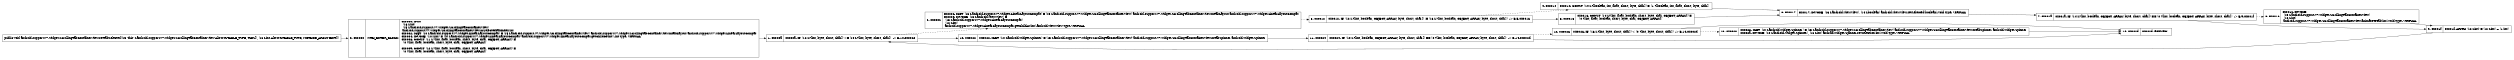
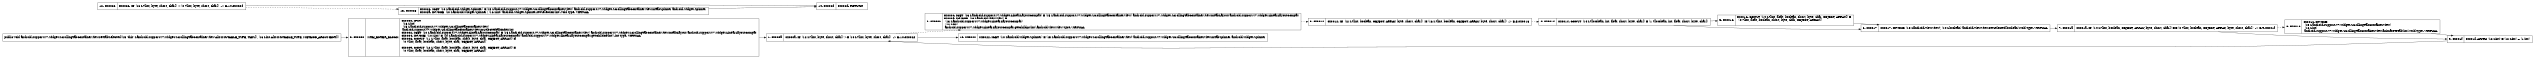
edge "3: 0x0012" -> "5: 0x0016": now "4: 0x0014" -> "5: 0x0016"
node "11: 0x0024": removed
